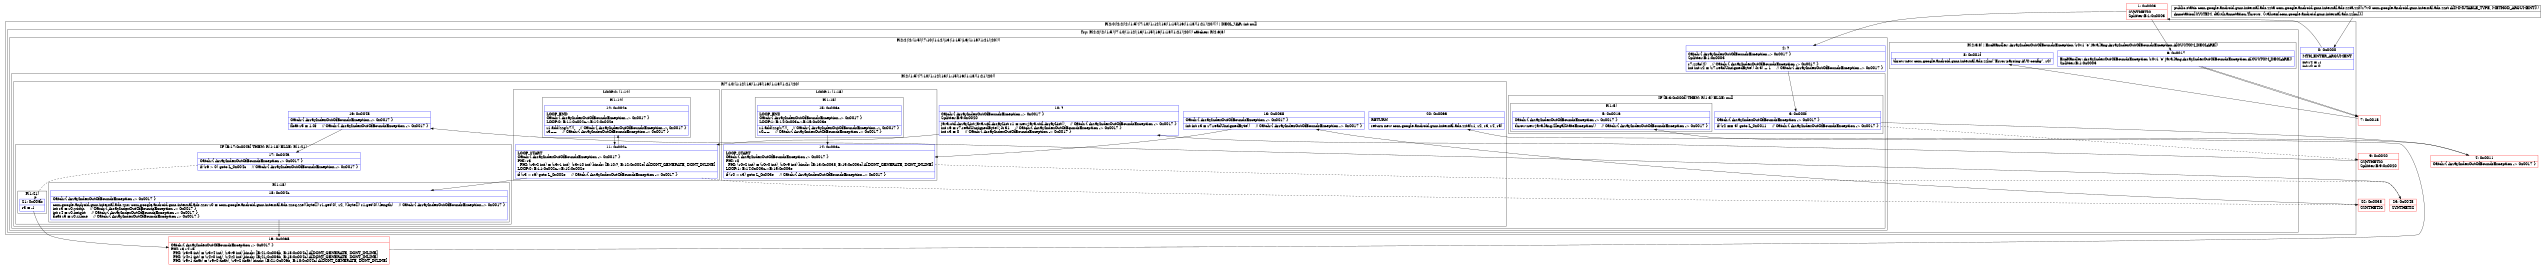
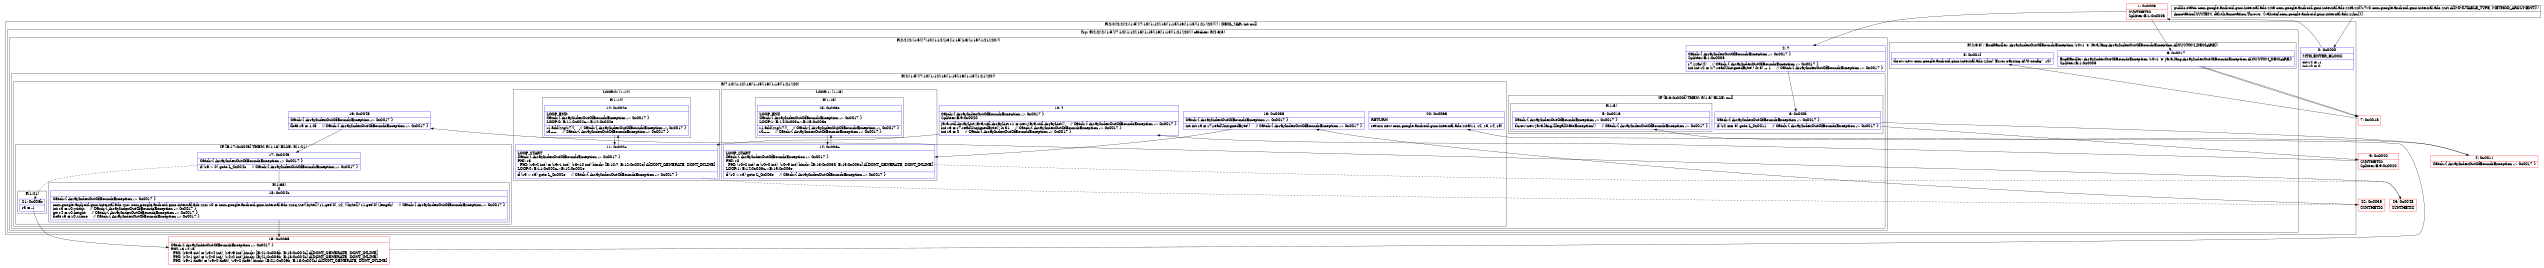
node "0: 0x0000": text "MTH_ENTER_ARGUMENT" -> "MTH_ENTER_BLOCK"
edge "14: 0x003c" -> "15: 0x003e": added
edge "3: 0x000f" -> "9: 0x0020": style dashed -> solid
edge "11: 0x002c" -> "18: 0x004c": now "17: 0x004a" -> "18: 0x004c"
cluster "R(1:18)": label "R(1:18)" -> "R(1:68)"
